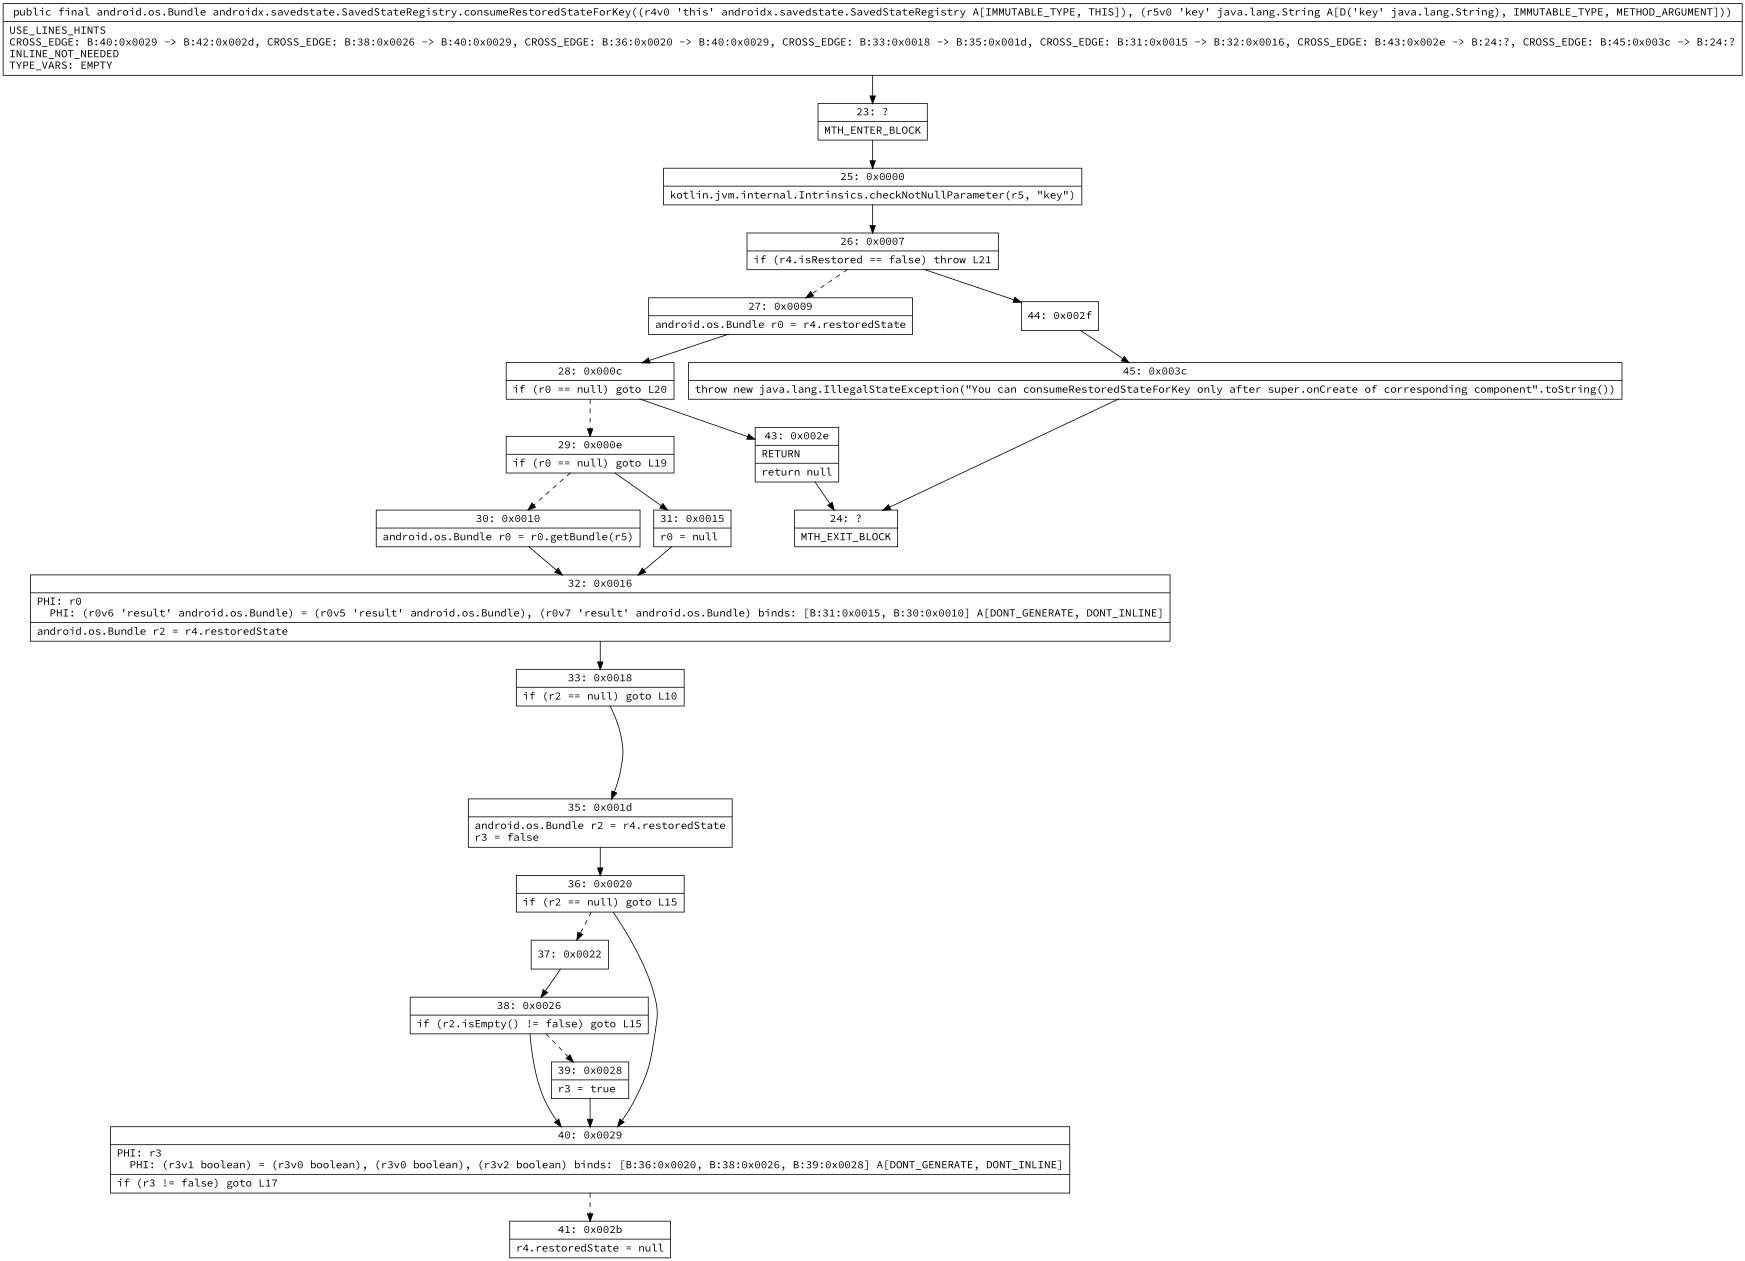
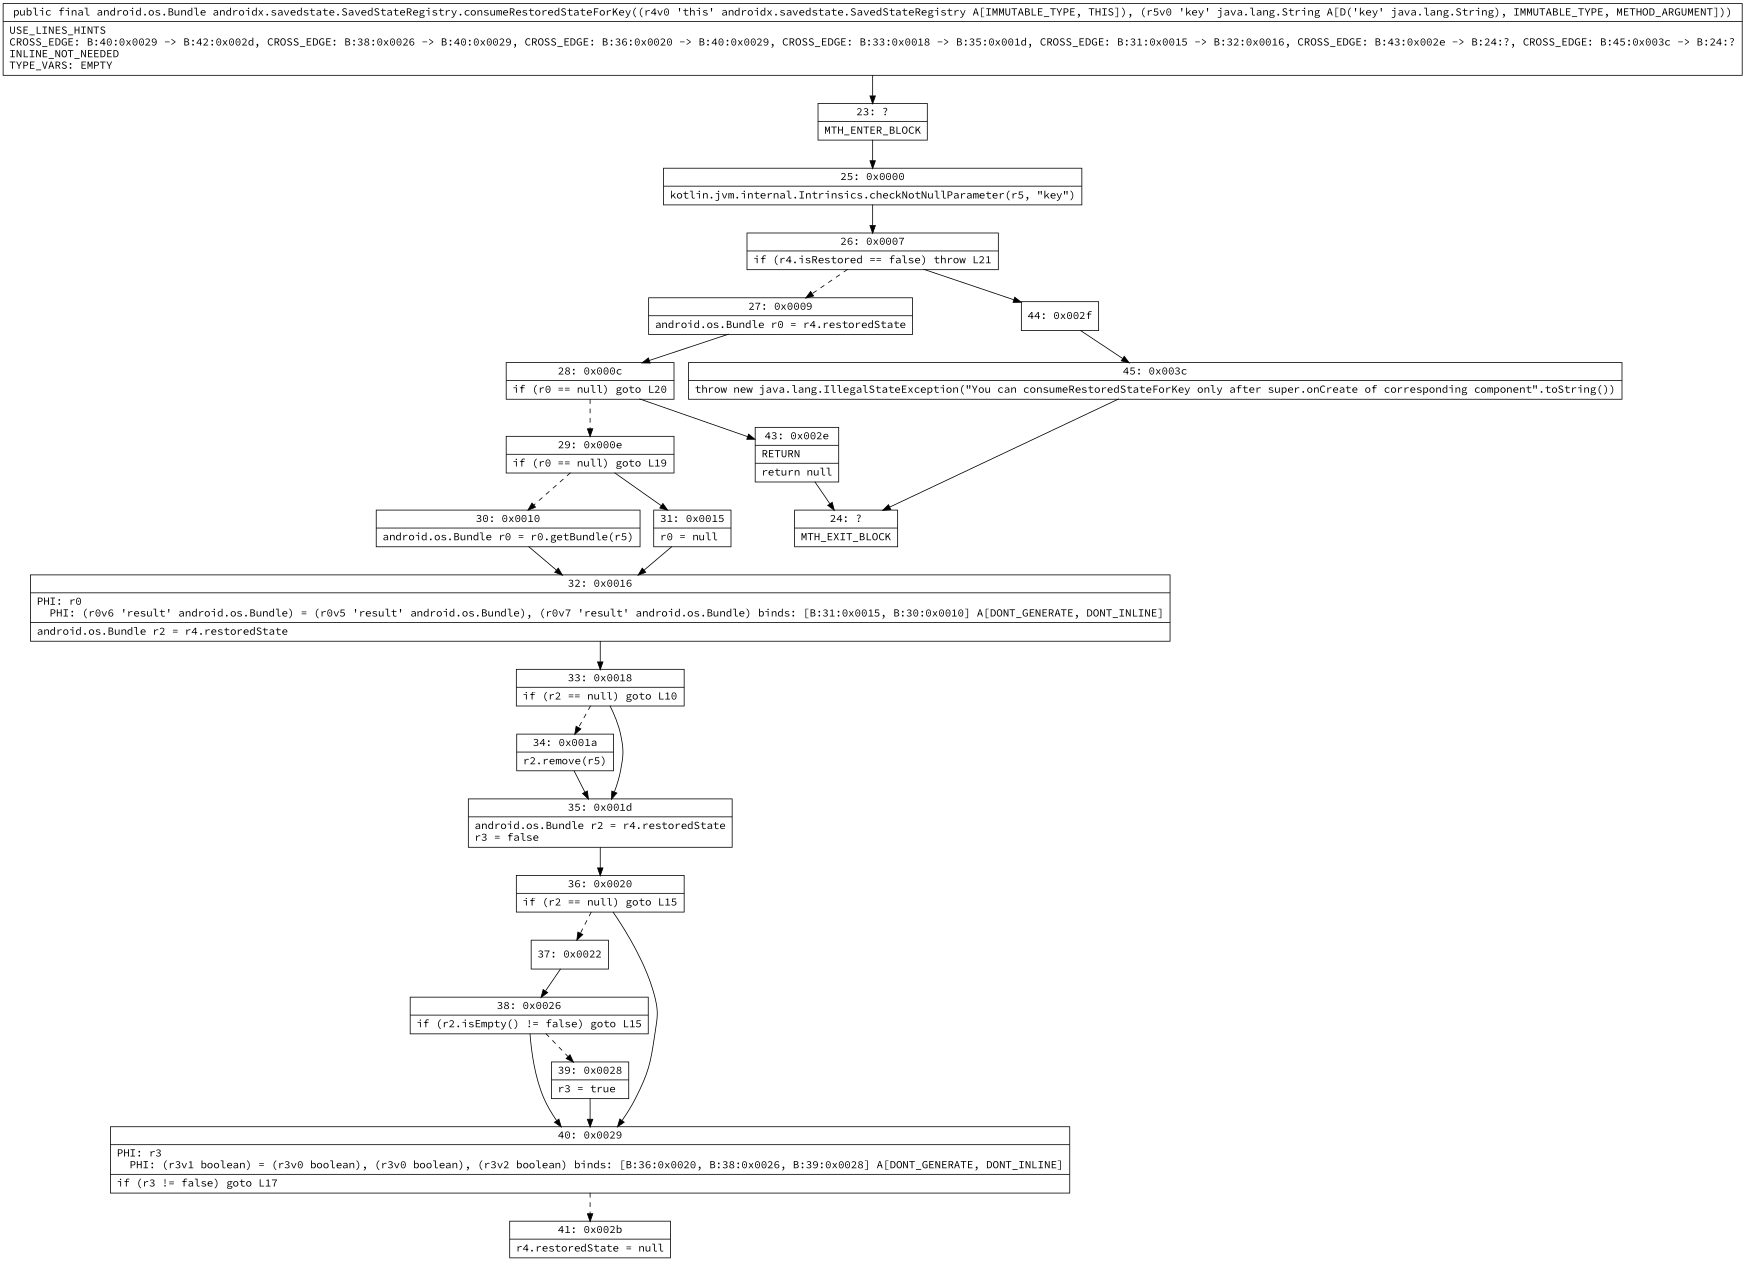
node "34: 0x001a": added
